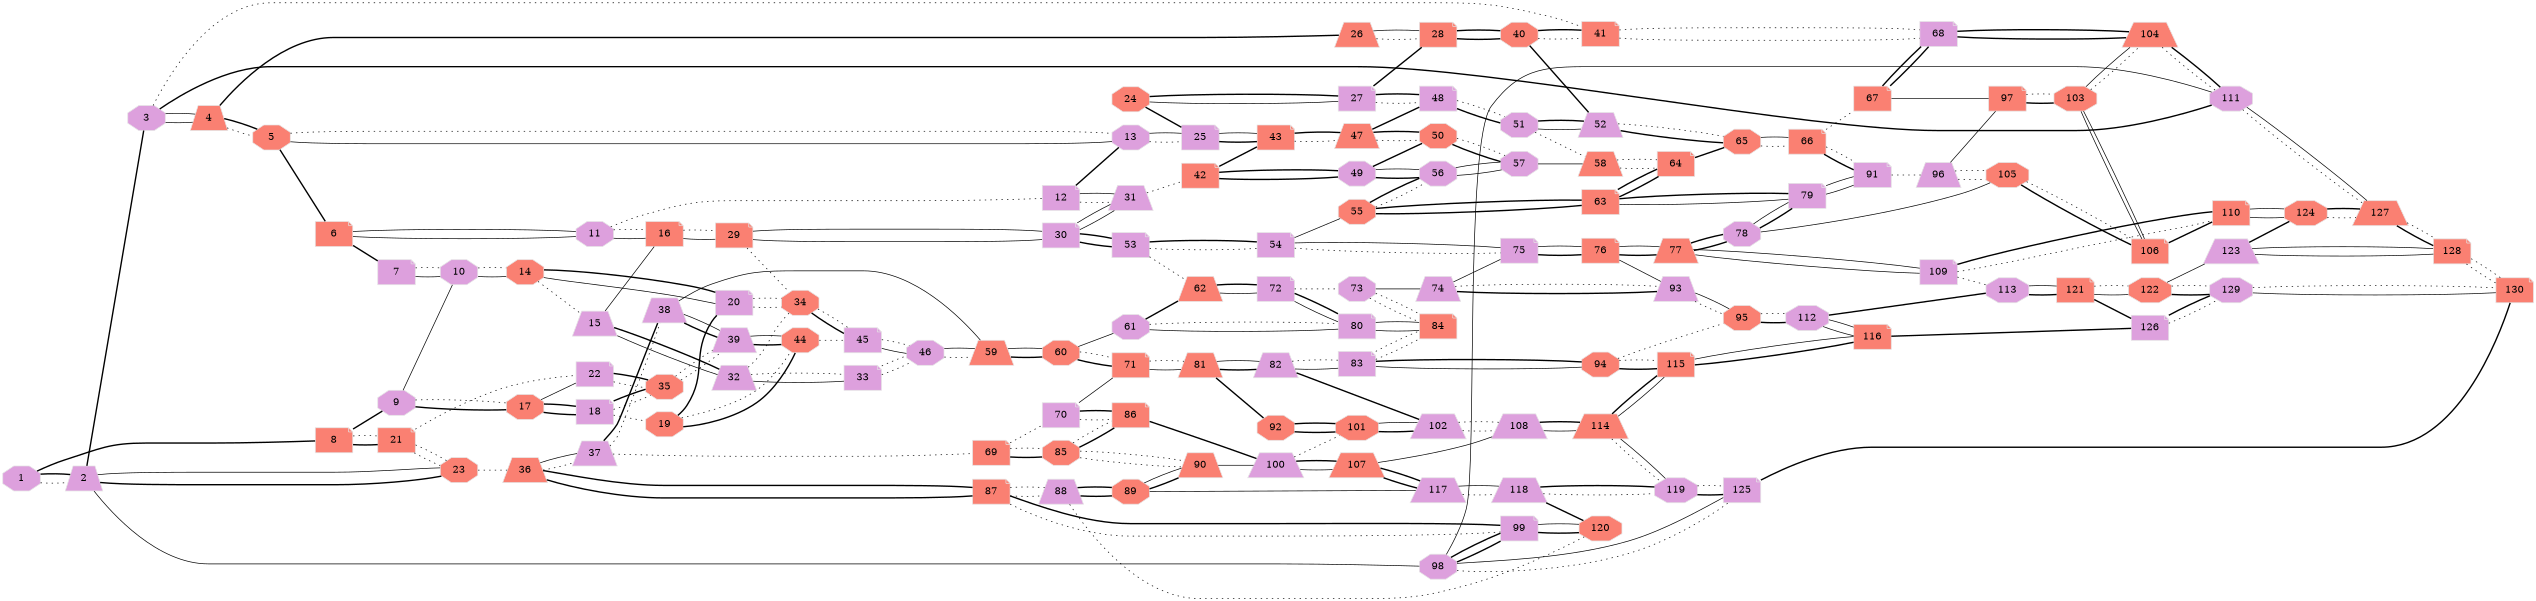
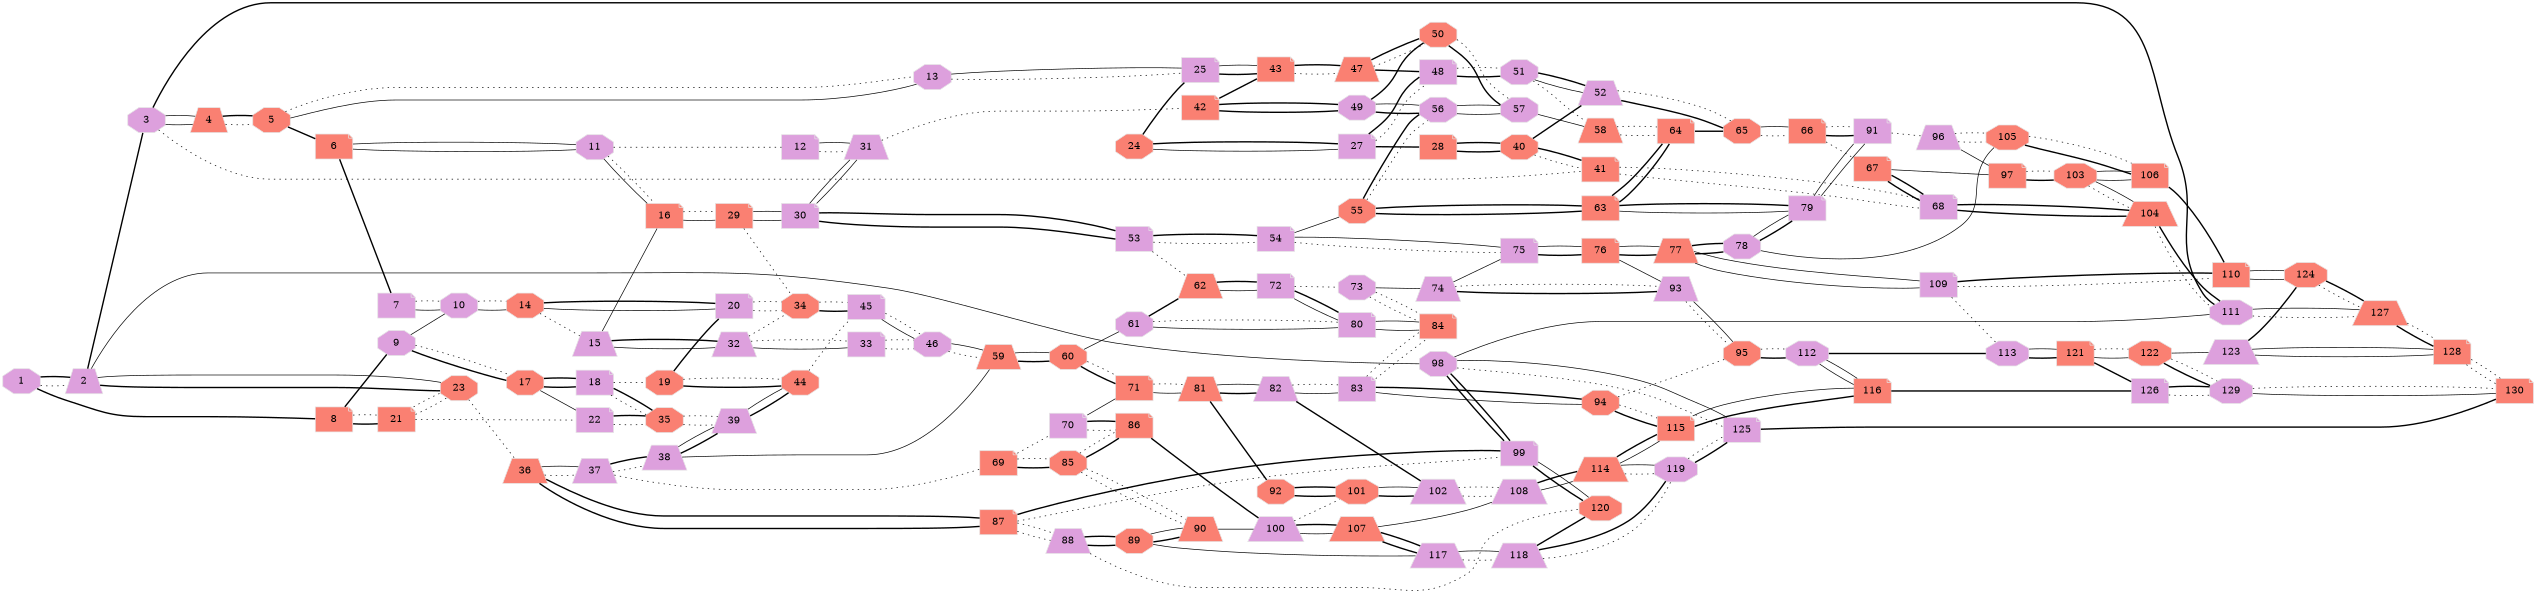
node "26": removed
edge "13" -- "12": removed
